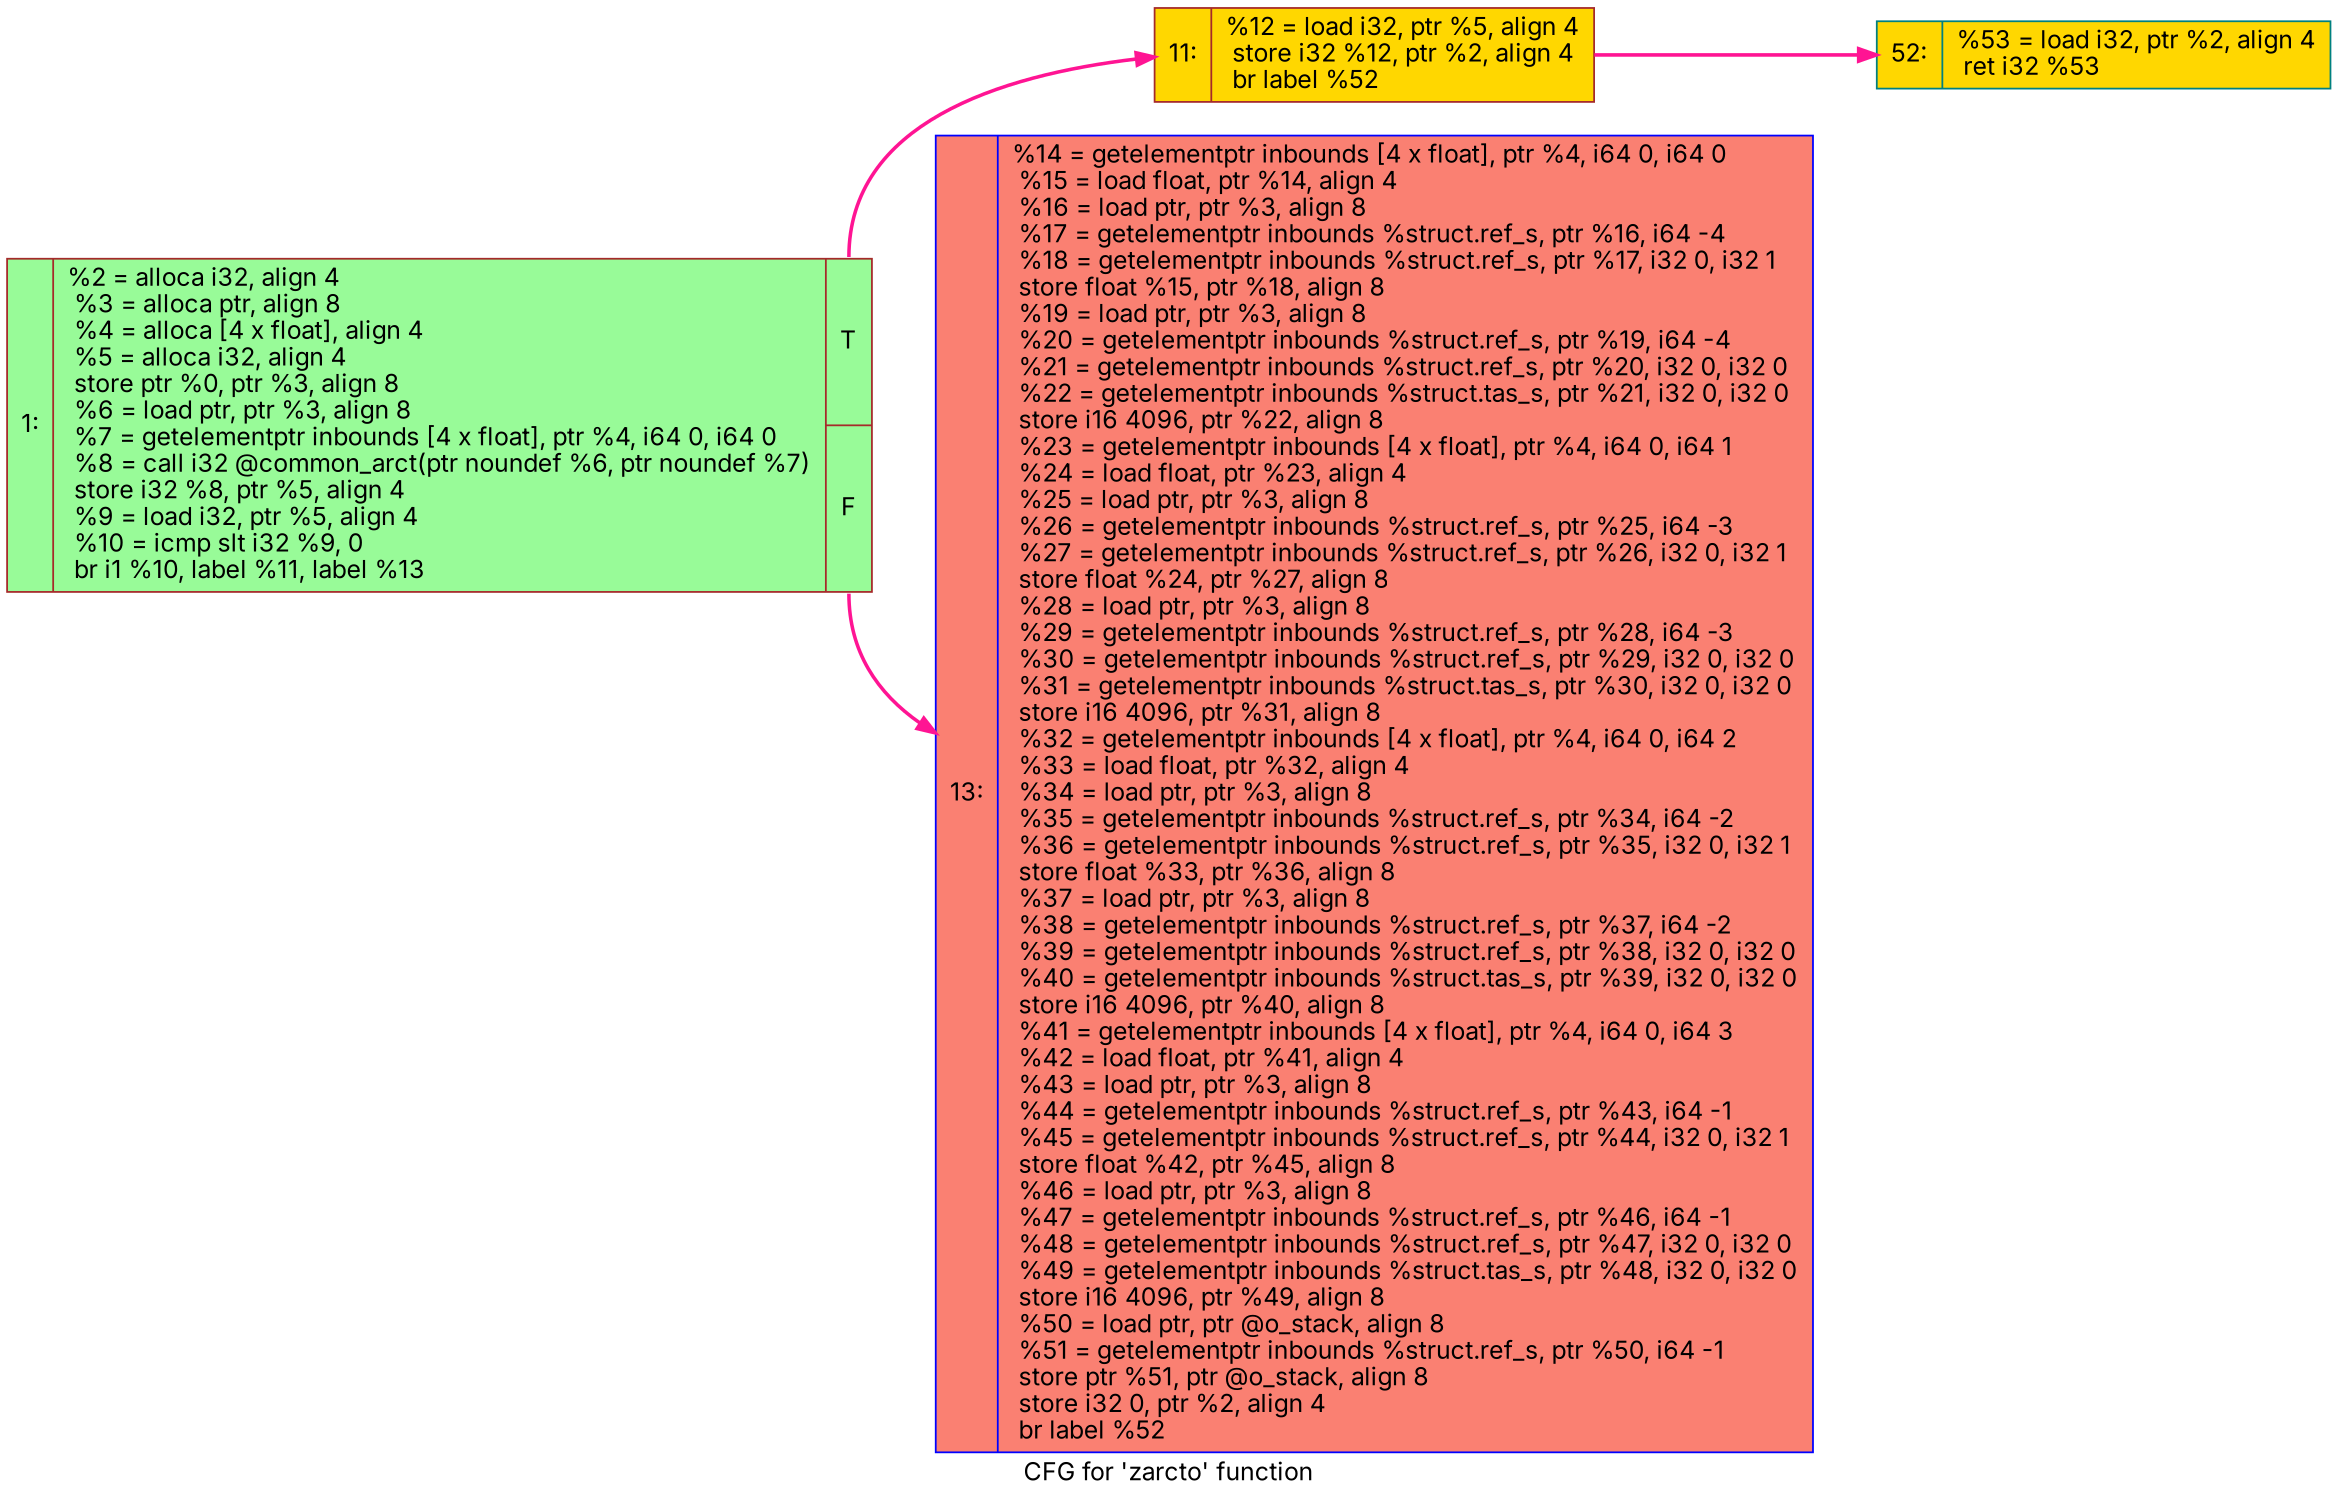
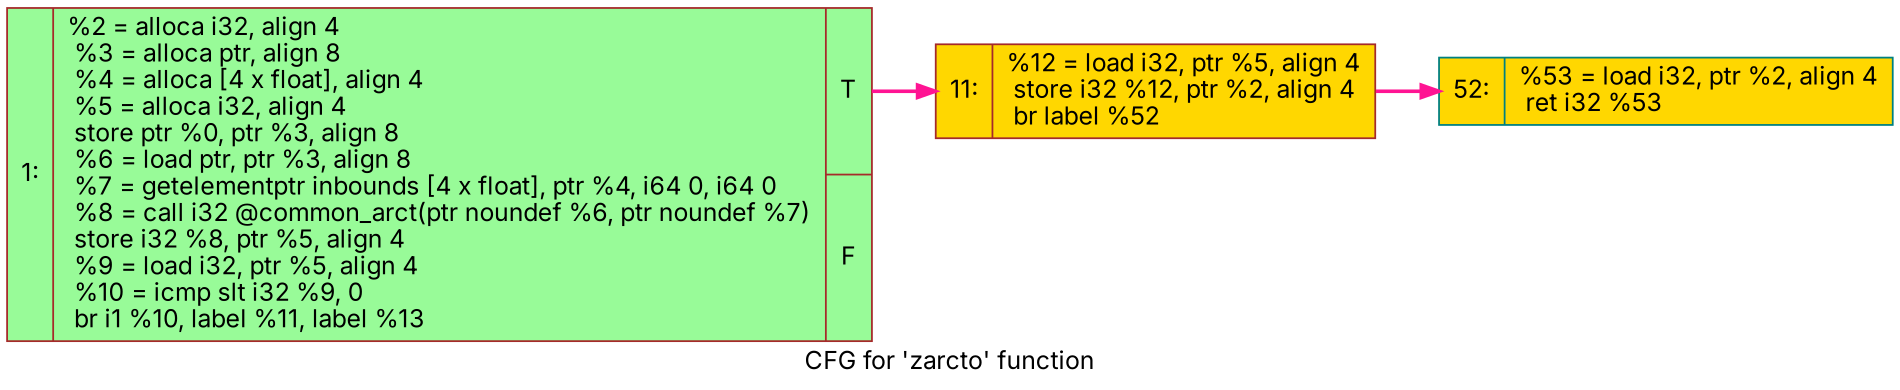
node "13:": removed
